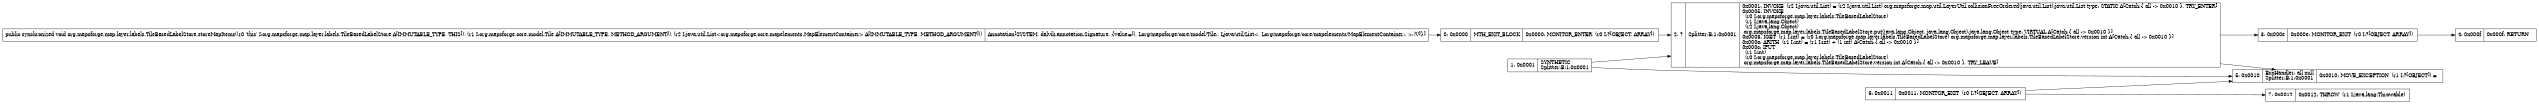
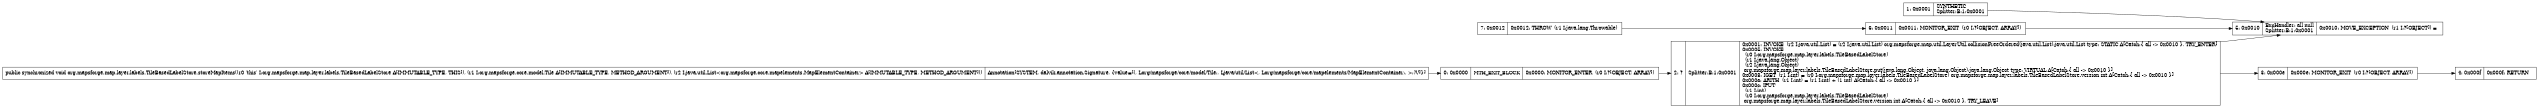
edge "1: 0x0001" -> "2: ?": removed
edge "6: 0x0011" -> "7: 0x0012": reversed
